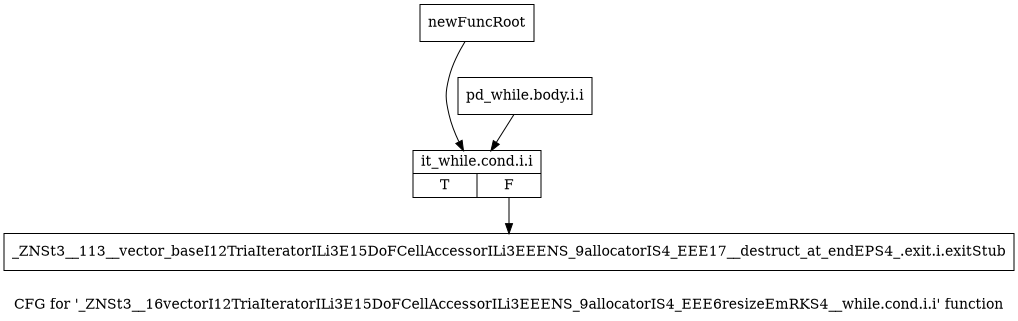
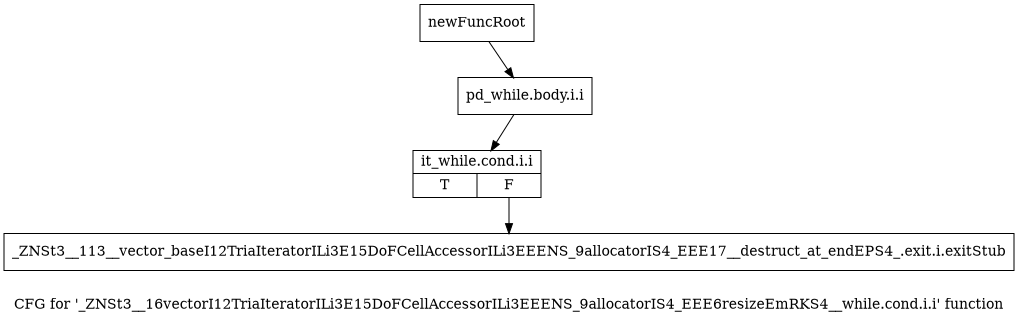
edge "newFuncRoot" -> "it_while.cond.i.i": now "newFuncRoot" -> "pd_while.body.i.i"
